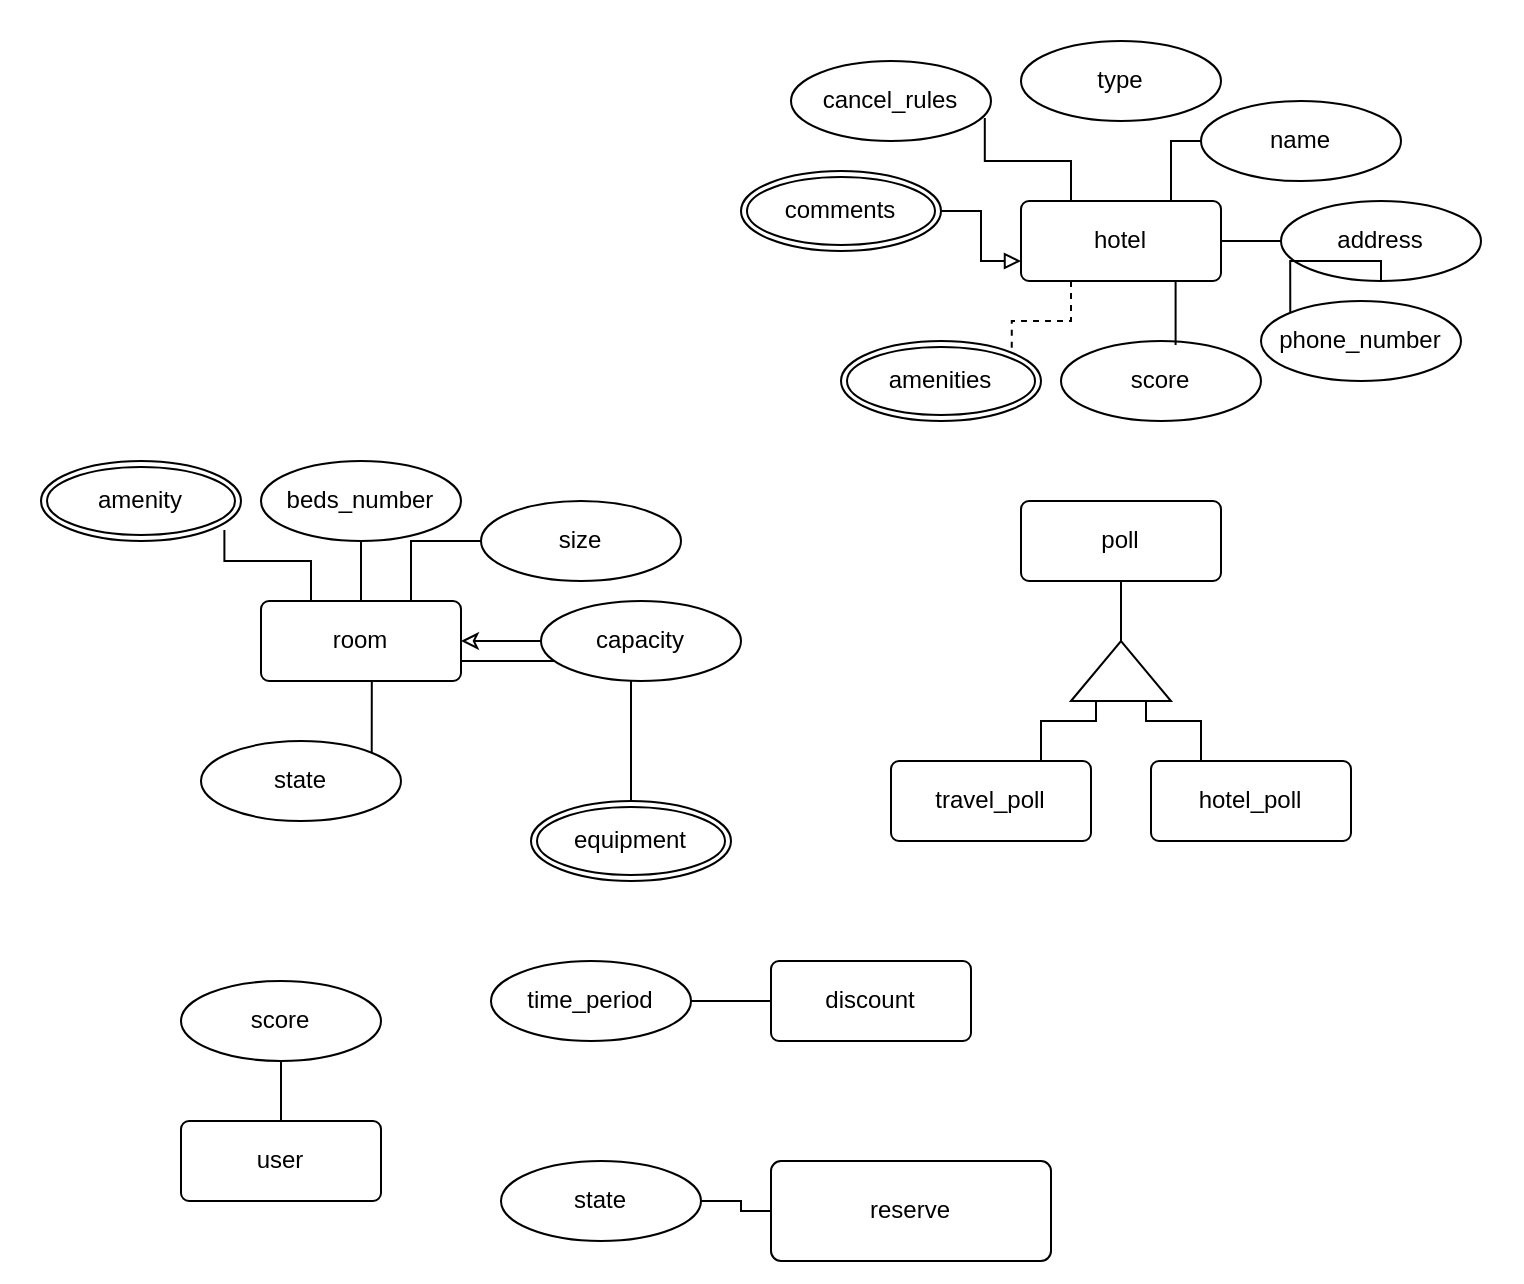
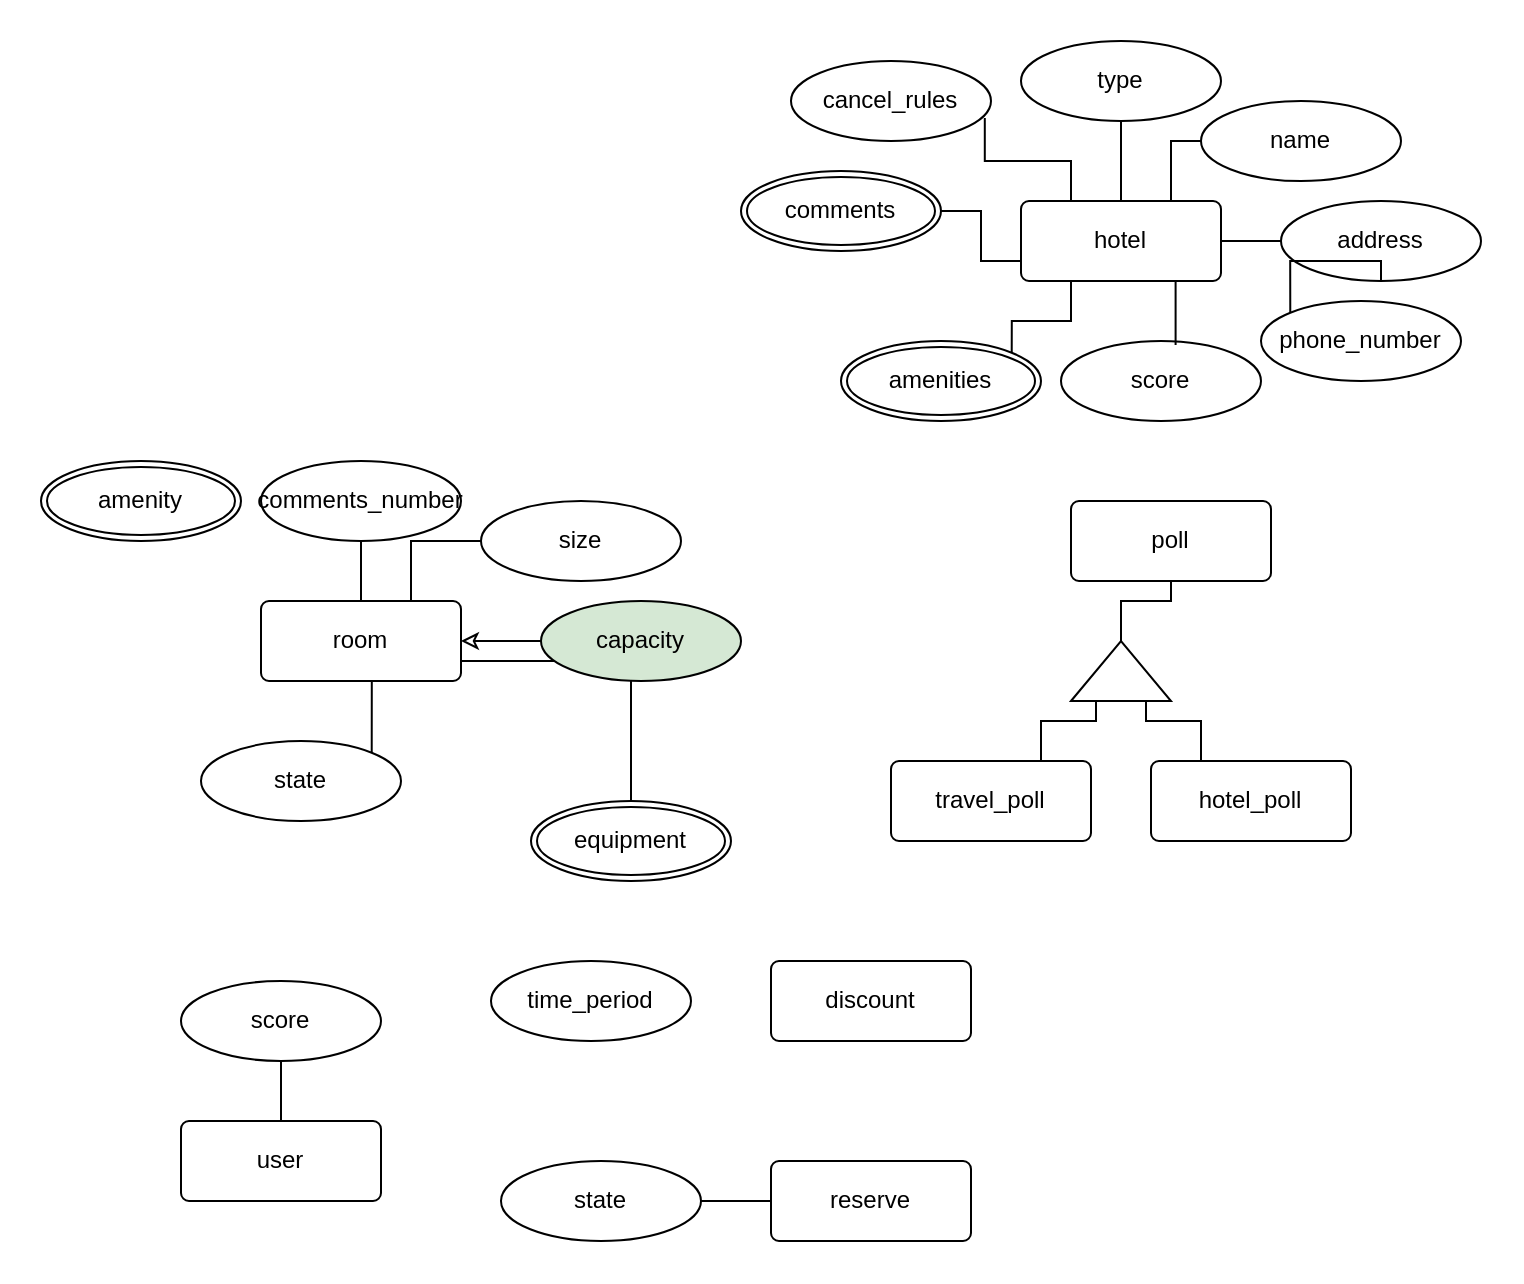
edge "type" -- "hotel": added
edge "comments" -> "hotel": arrowhead block -> none
edge "hotel" -- "amenities": style dashed -> solid
node "beds_number": label "beds_number" -> "comments_number"
node "poll": moved (1121, 541) -> (1171, 541)
edge "amenity" -- "room": removed
node "capacity": fillcolor #ffffff -> #d5e8d4
edge "time_period" -- "discount": removed
node "reserve": size 280x100 -> 200x80
